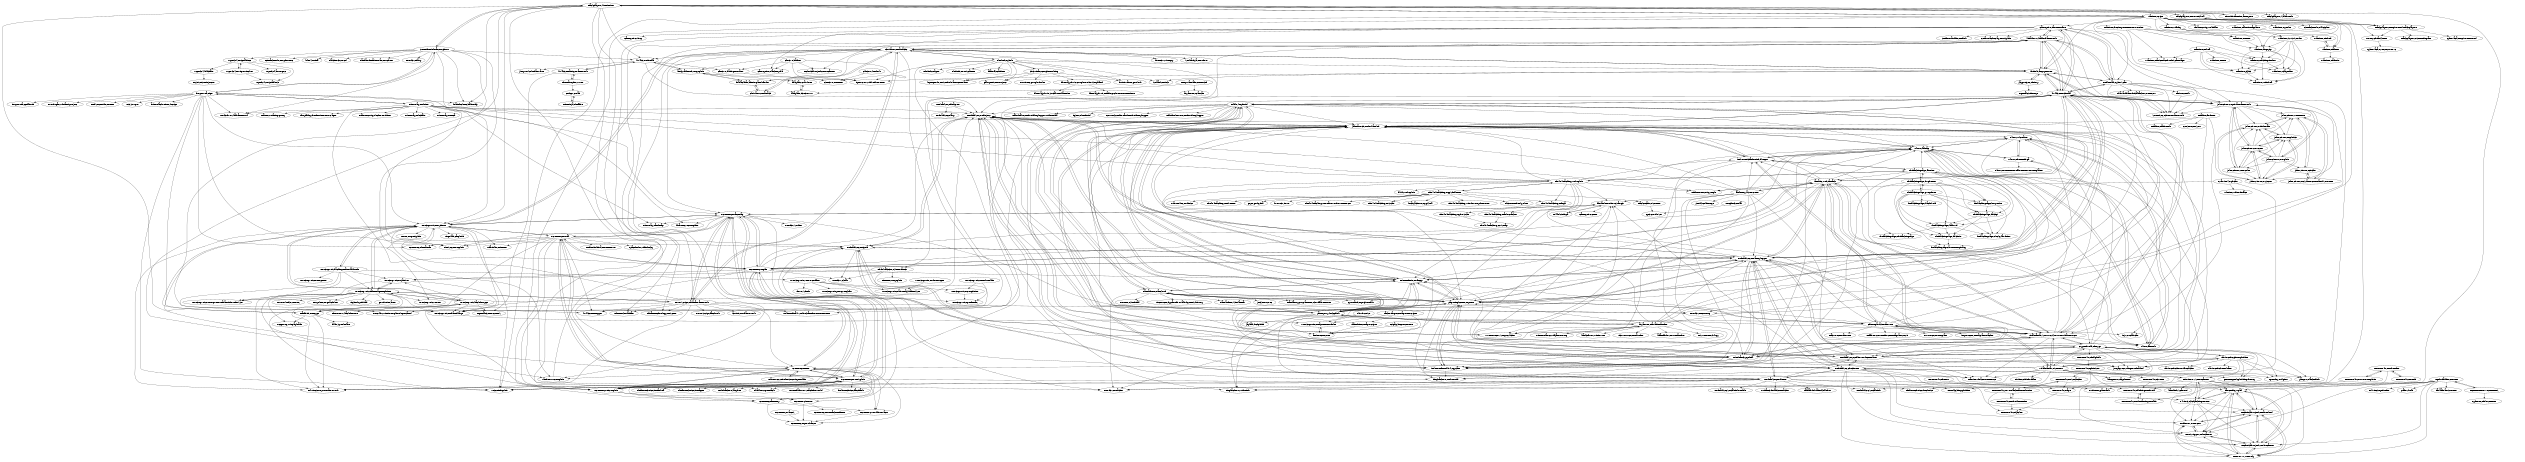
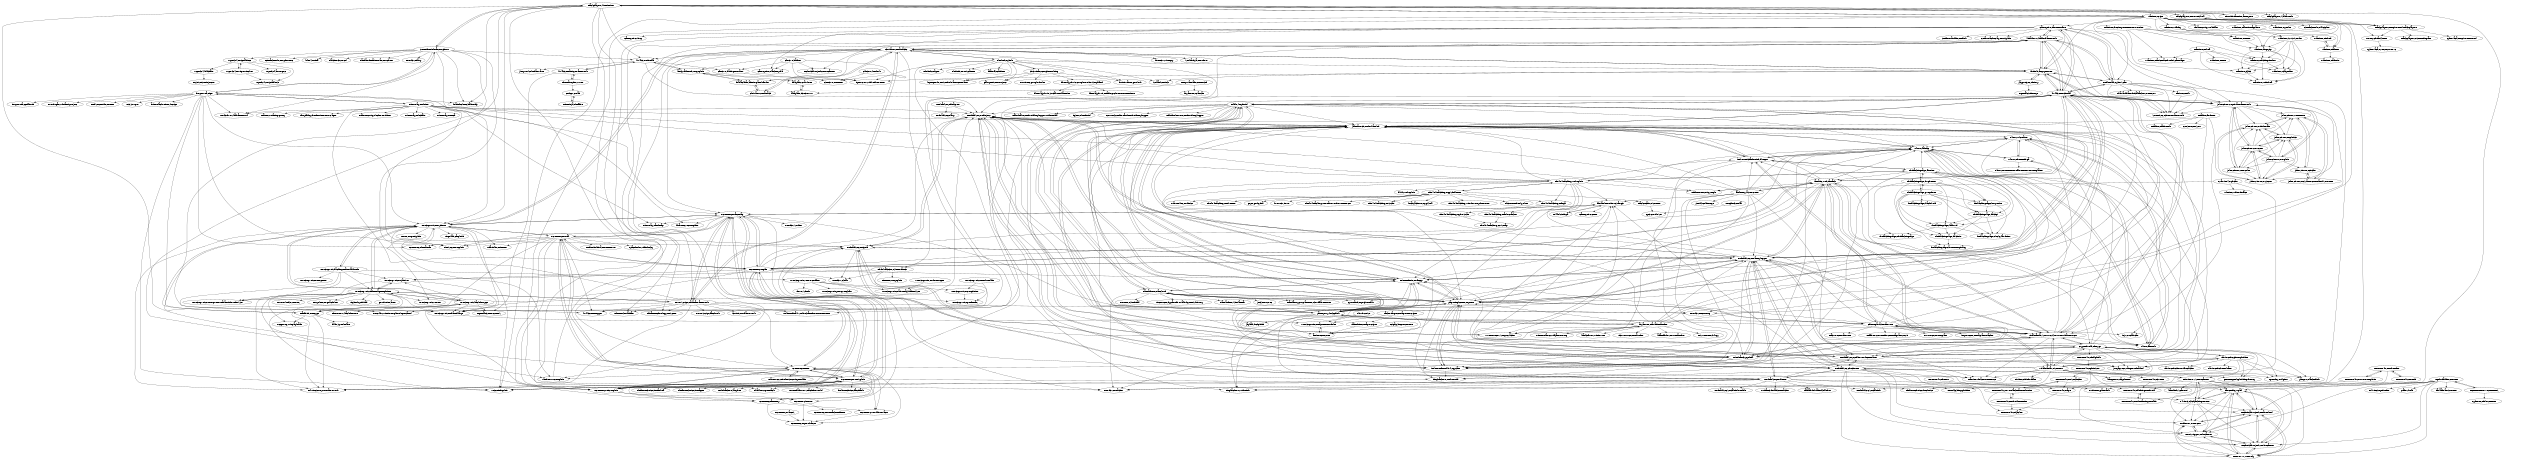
edge "Manisso/Xshell" -> "Manisso/Jijle3": removed
